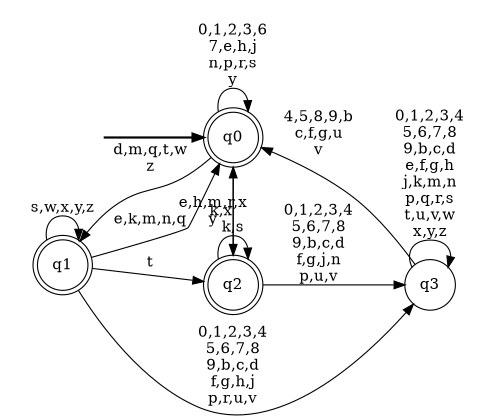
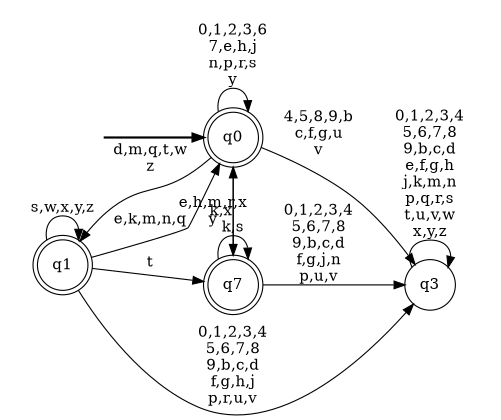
edge "q3" -> "q0": reversed
node "q2": label "q2" -> "q7"
